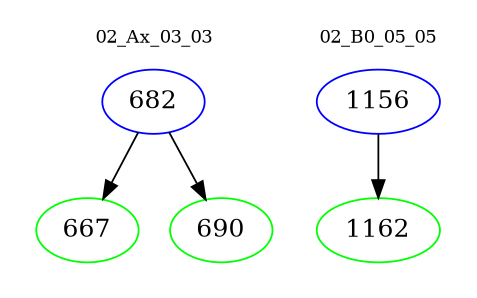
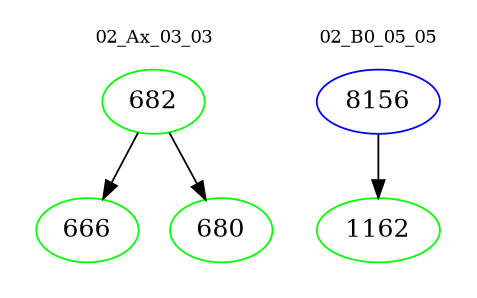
node "682": color blue -> green
node "1156": label "1156" -> "8156"
node "667": label "667" -> "666"
node "690": label "690" -> "680"
